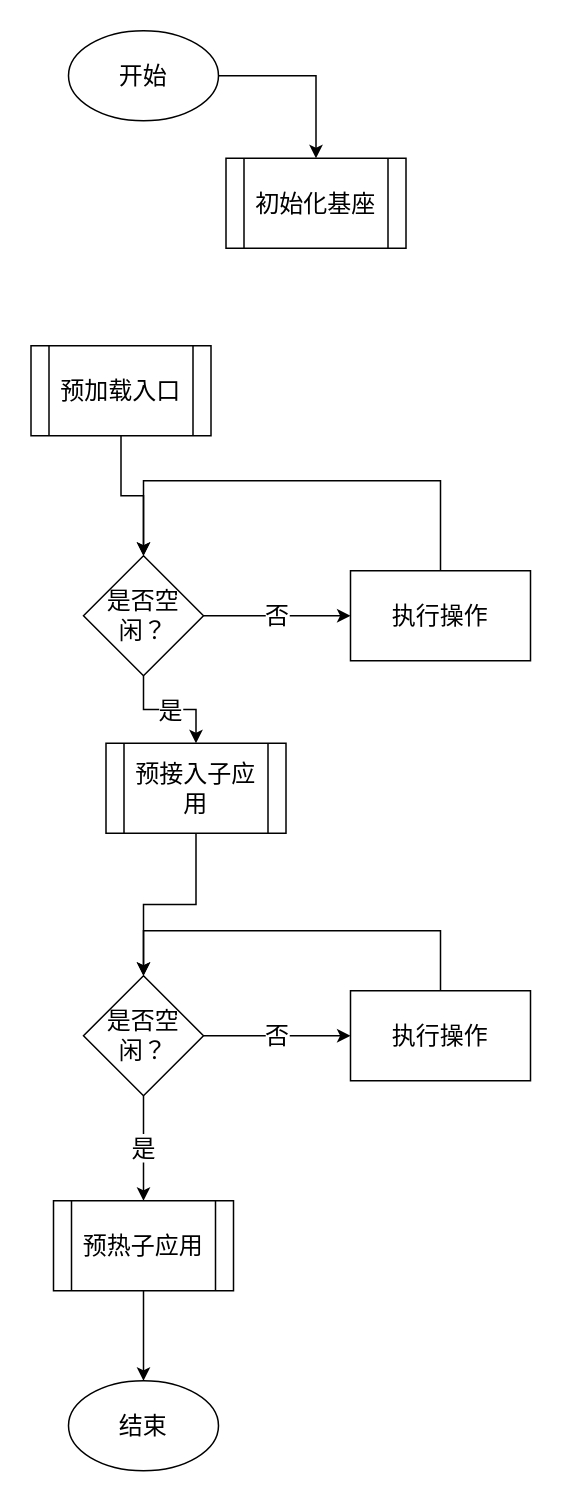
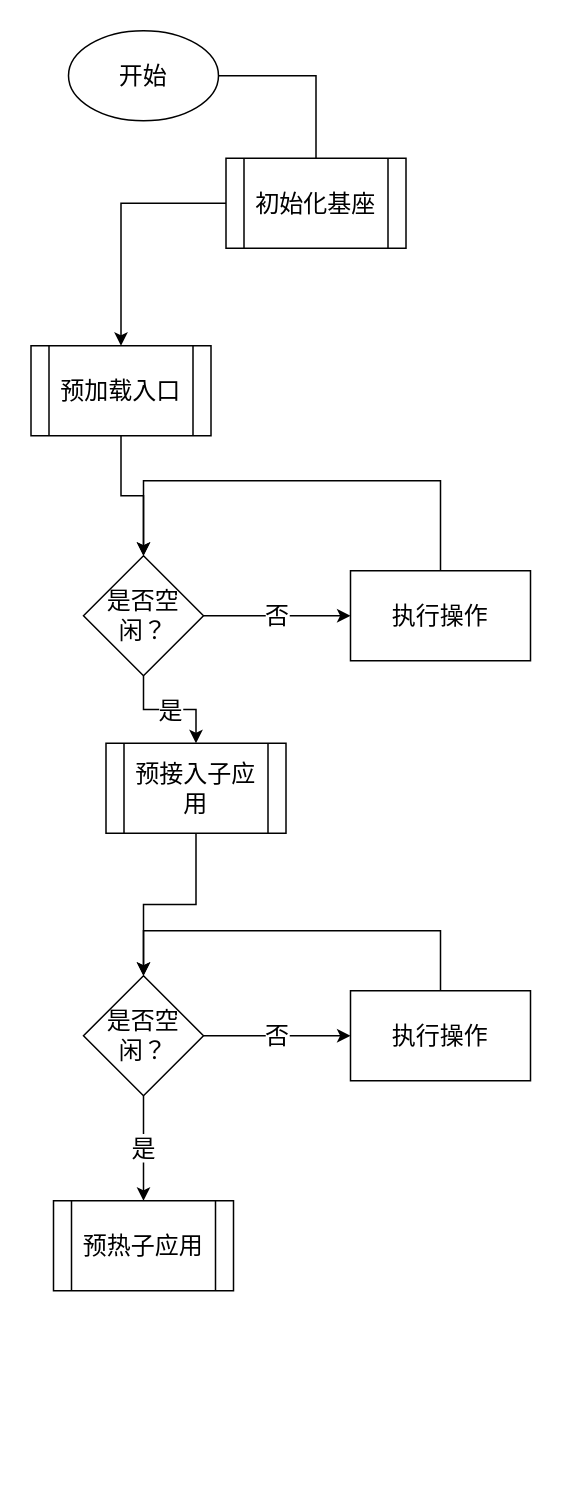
edge "开始" -> "初始化基座": arrowhead classic -> none
edge "初始化基座" -> "预加载入口": added
edge "预热子应用" -> "结束": removed
node "结束": removed
